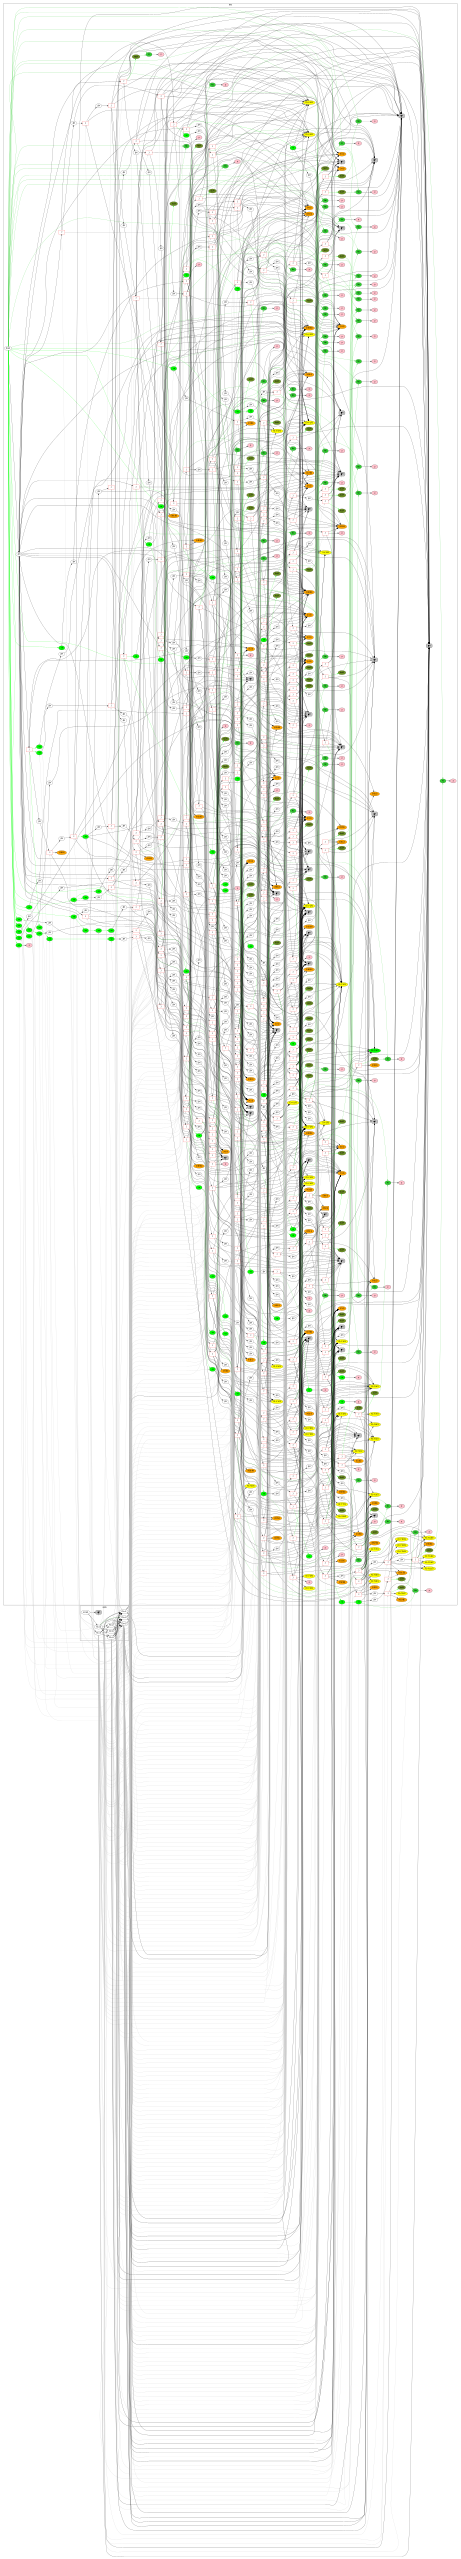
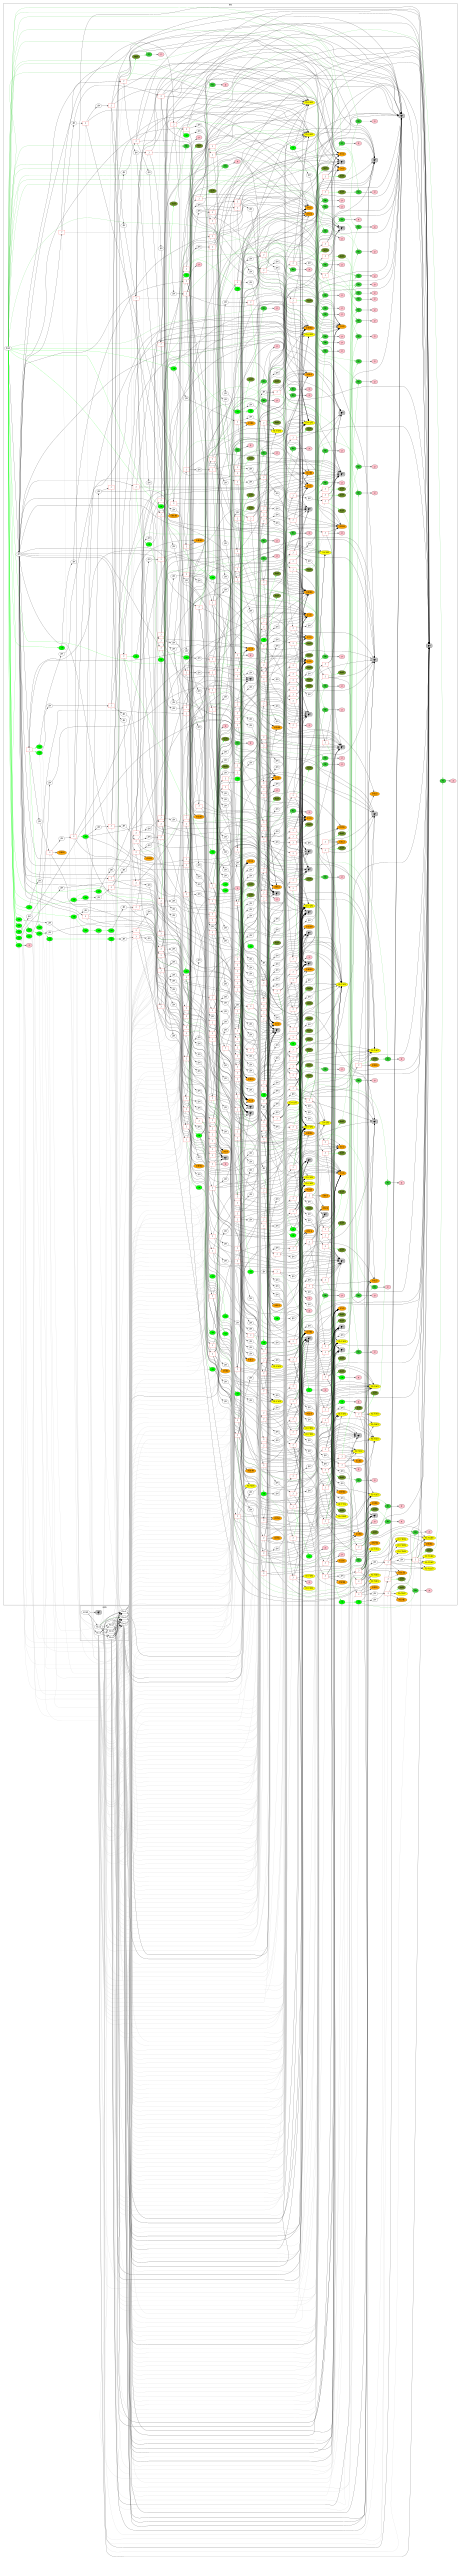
node "F3 =? 4:F2": fillcolor green -> yellow
